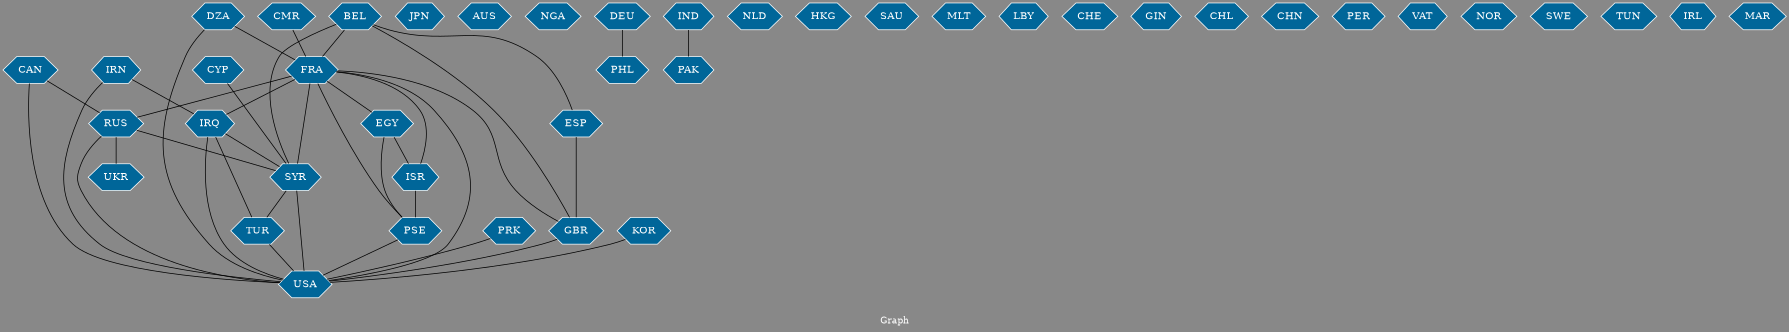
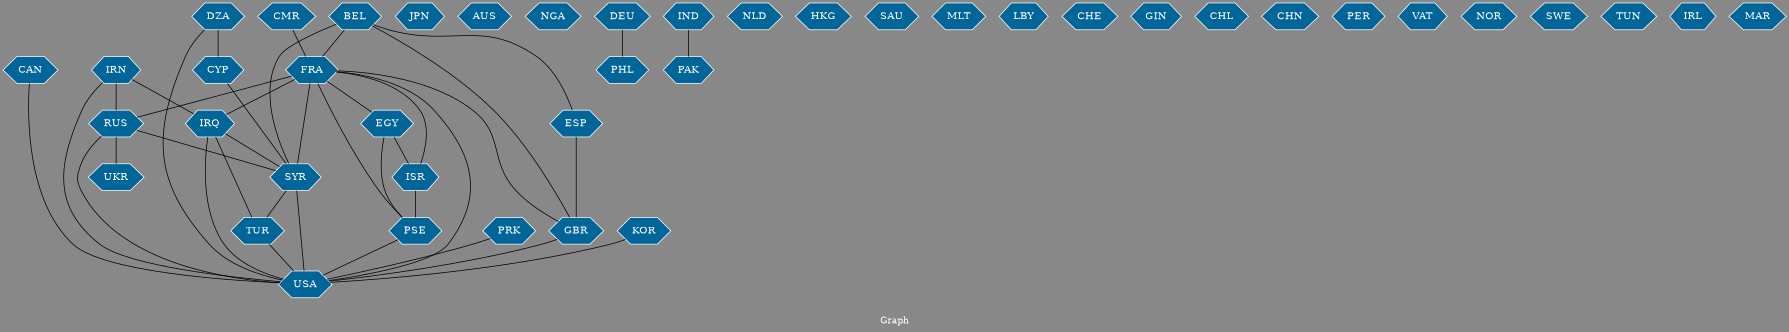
edge "DZA" -- "FRA": now "DZA" -- "CYP"
edge "CAN" -- "RUS": now "IRN" -- "RUS"
